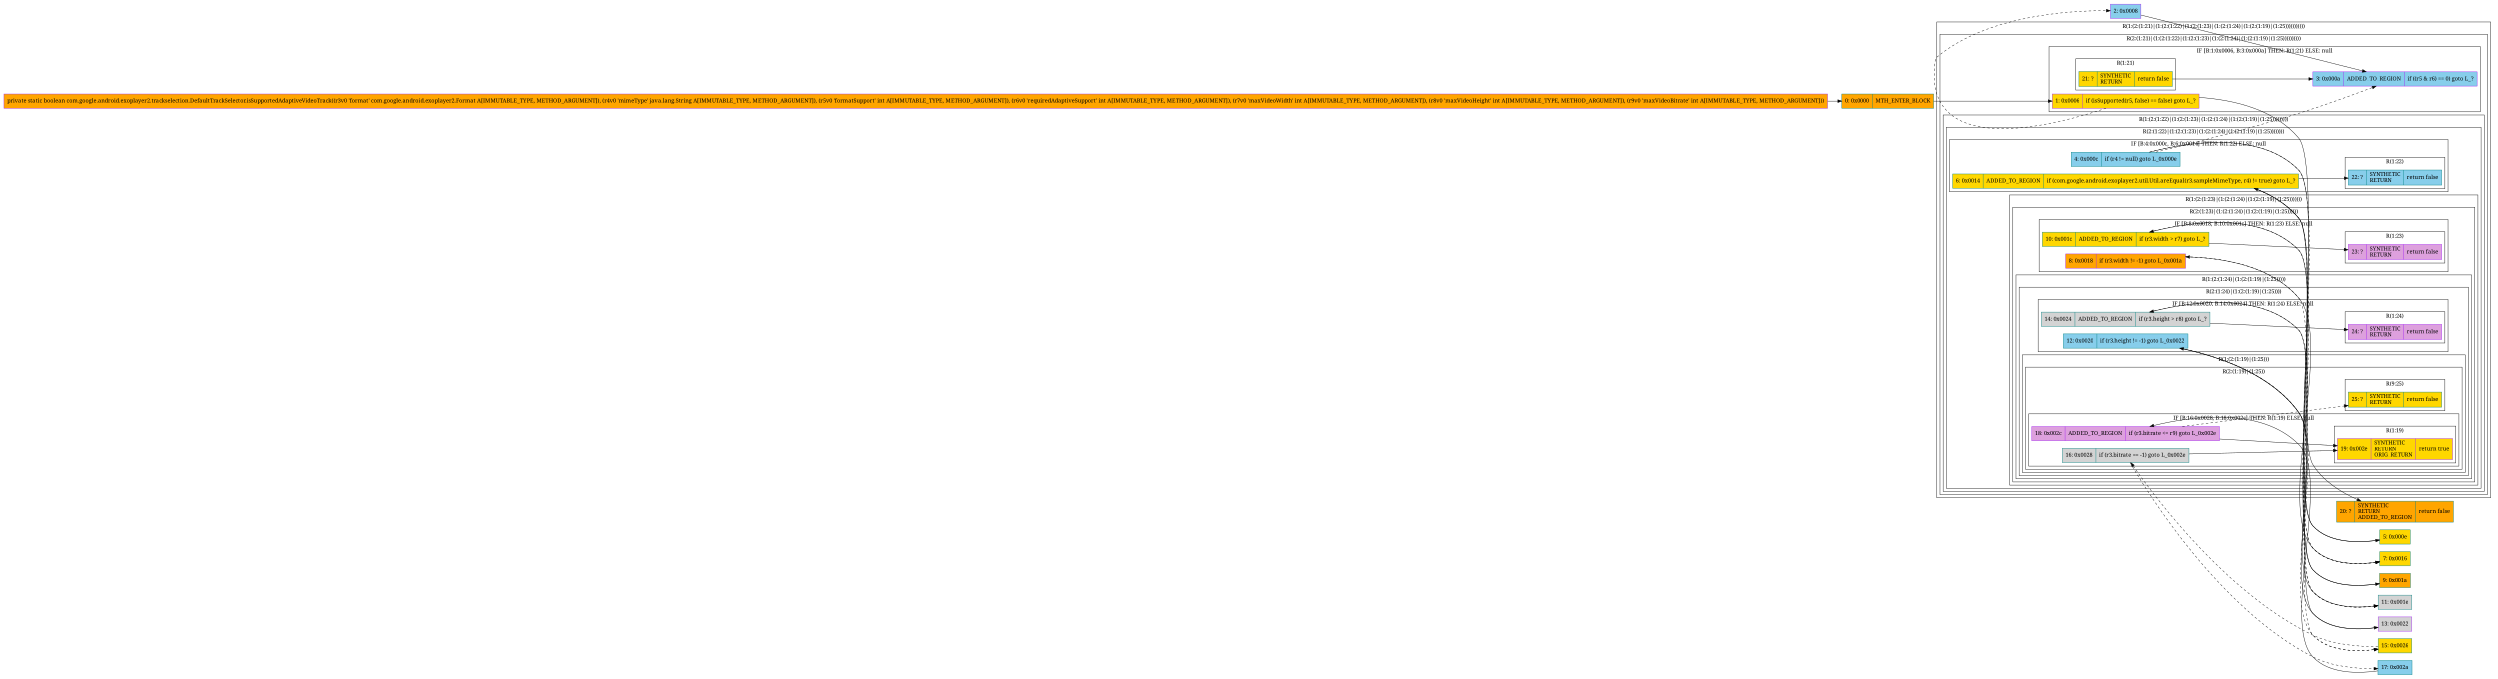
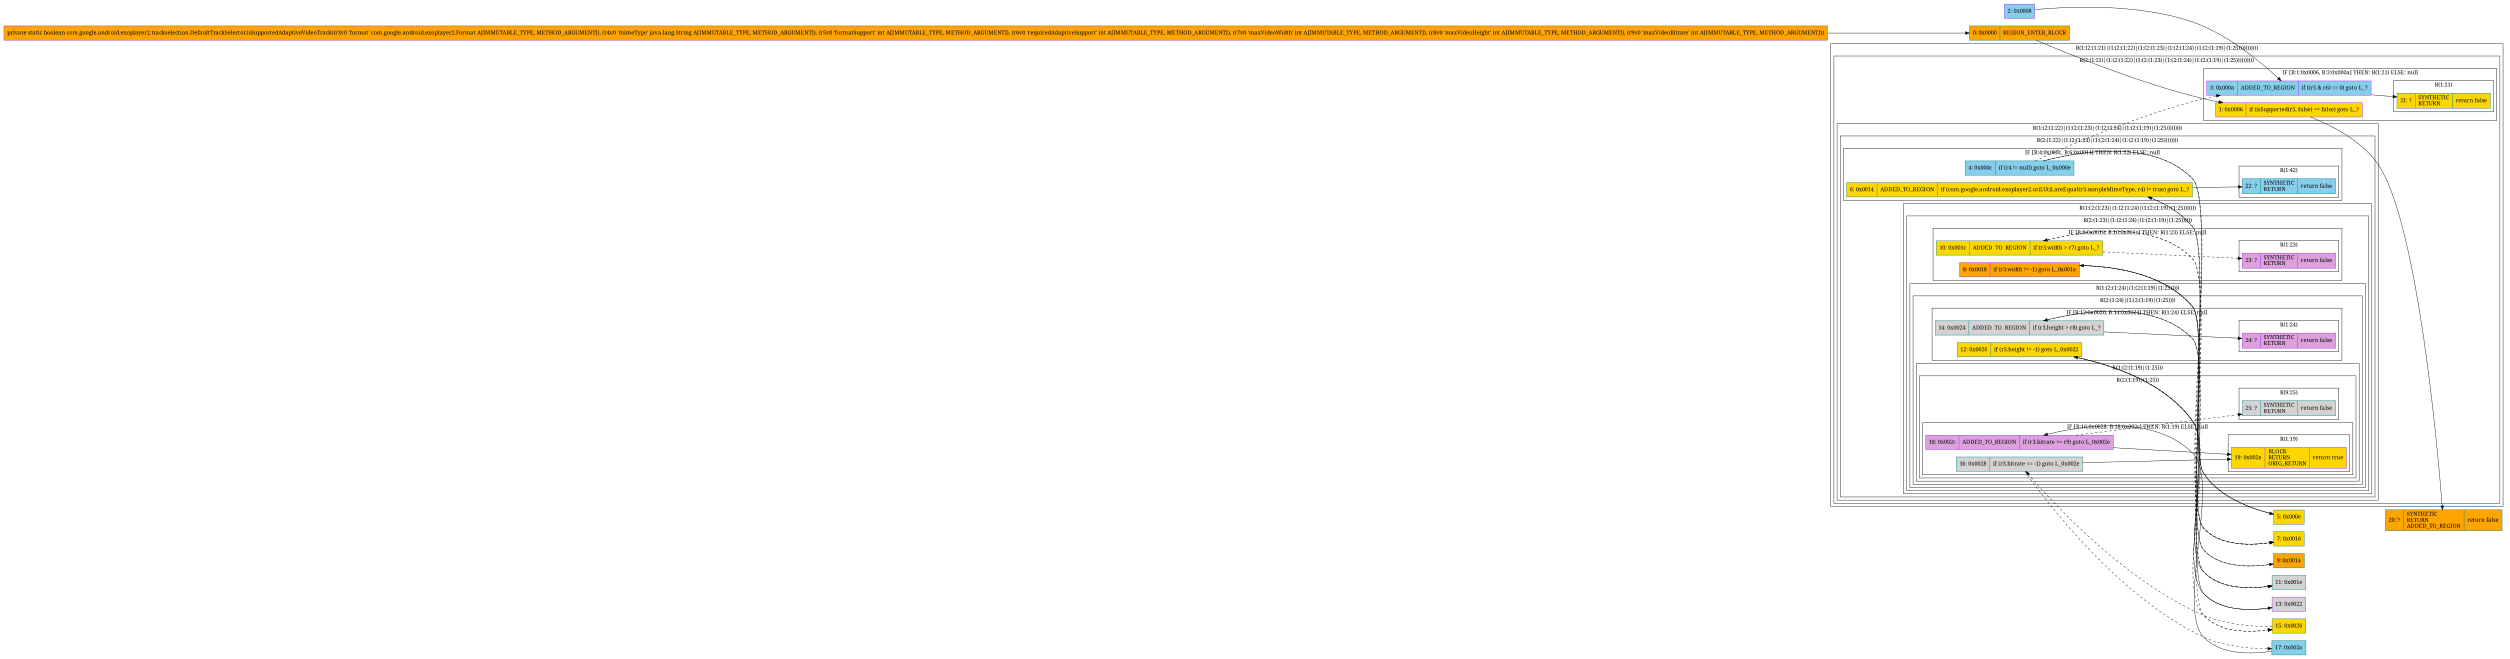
edge "1: 0x0006" -> "2: 0x0008": removed
edge "21: ?" -> "3: 0x000a": reversed
node "0: 0x0000": text "MTH_ENTER_BLOCK" -> "REGION_ENTER_BLOCK"
cluster "R(1:22)": label "R(1:22)" -> "R(1:42)"
edge "10: 0x001c" -> "23: ?": style solid -> dashed
node "12: 0x0020": fillcolor skyblue -> gold
edge "9: 0x001a" -> "10: 0x001c": style solid -> dashed
edge "6: 0x0014" -> "9: 0x001a": now "8: 0x0018" -> "9: 0x001a"
node "25: ?": fillcolor gold -> lightgrey
node "19: 0x002e": text "SYNTHETIC" -> "BLOCK"
